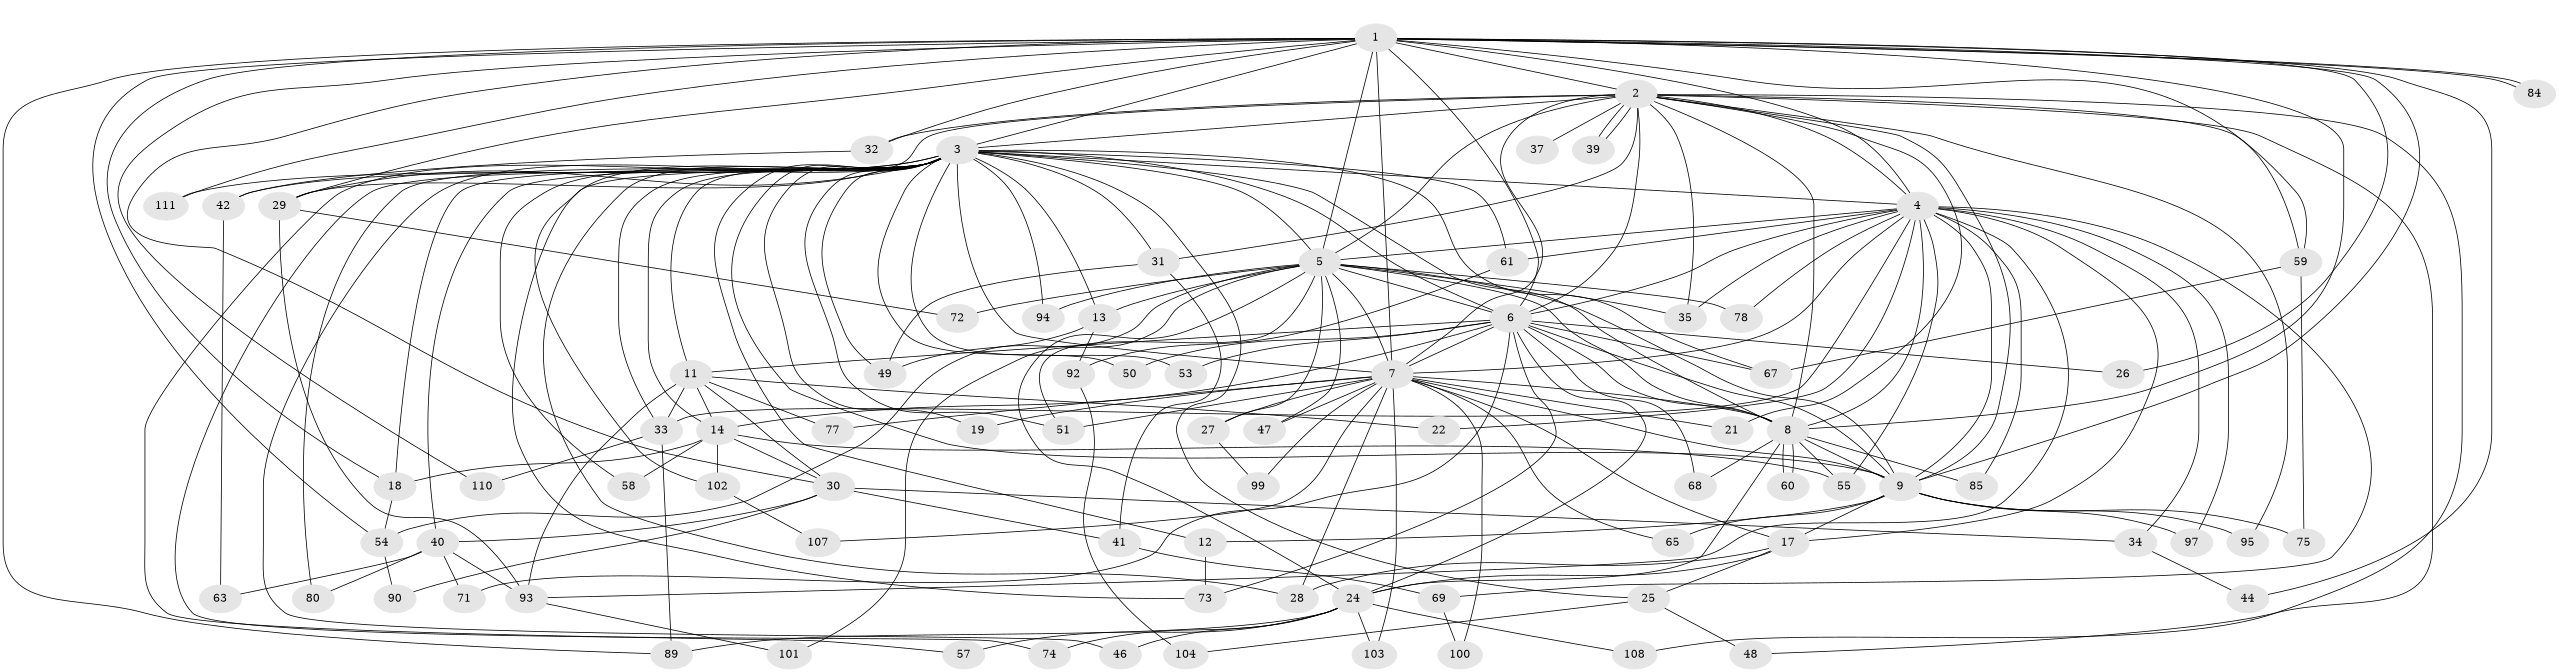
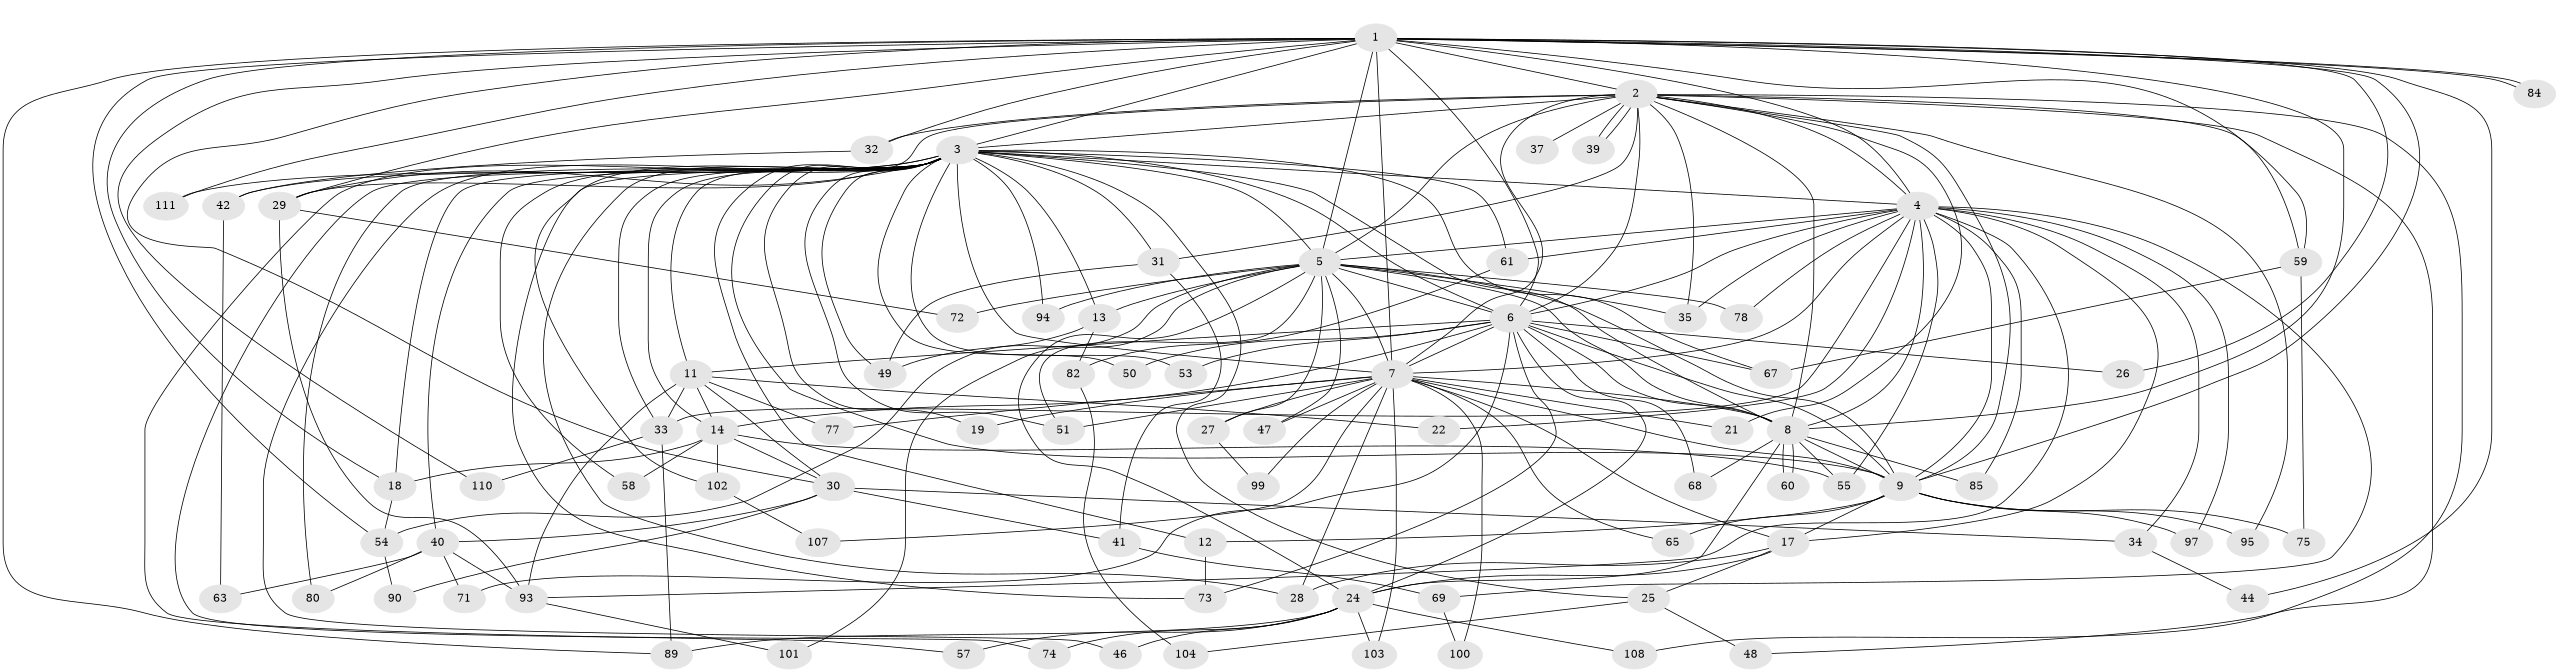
node "92": label "92" -> "82"
